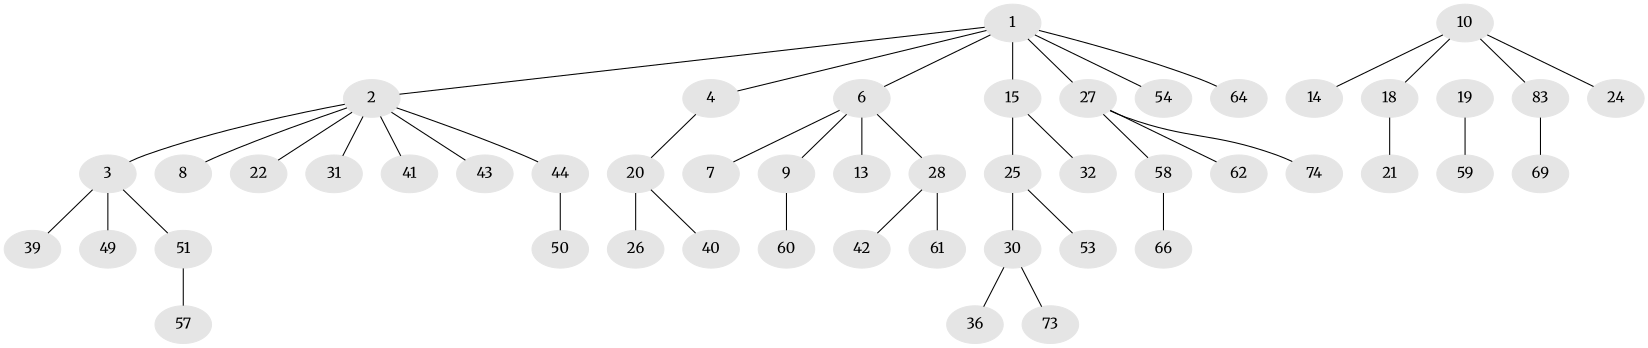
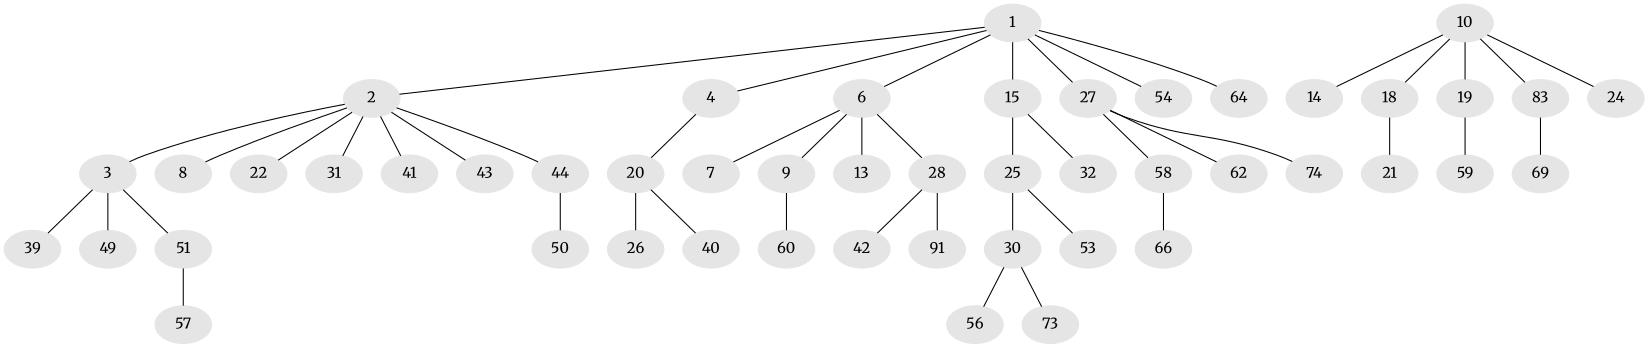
edge "10" -- "19": added
node "61": label "61" -> "91"
node "36": label "36" -> "56"
